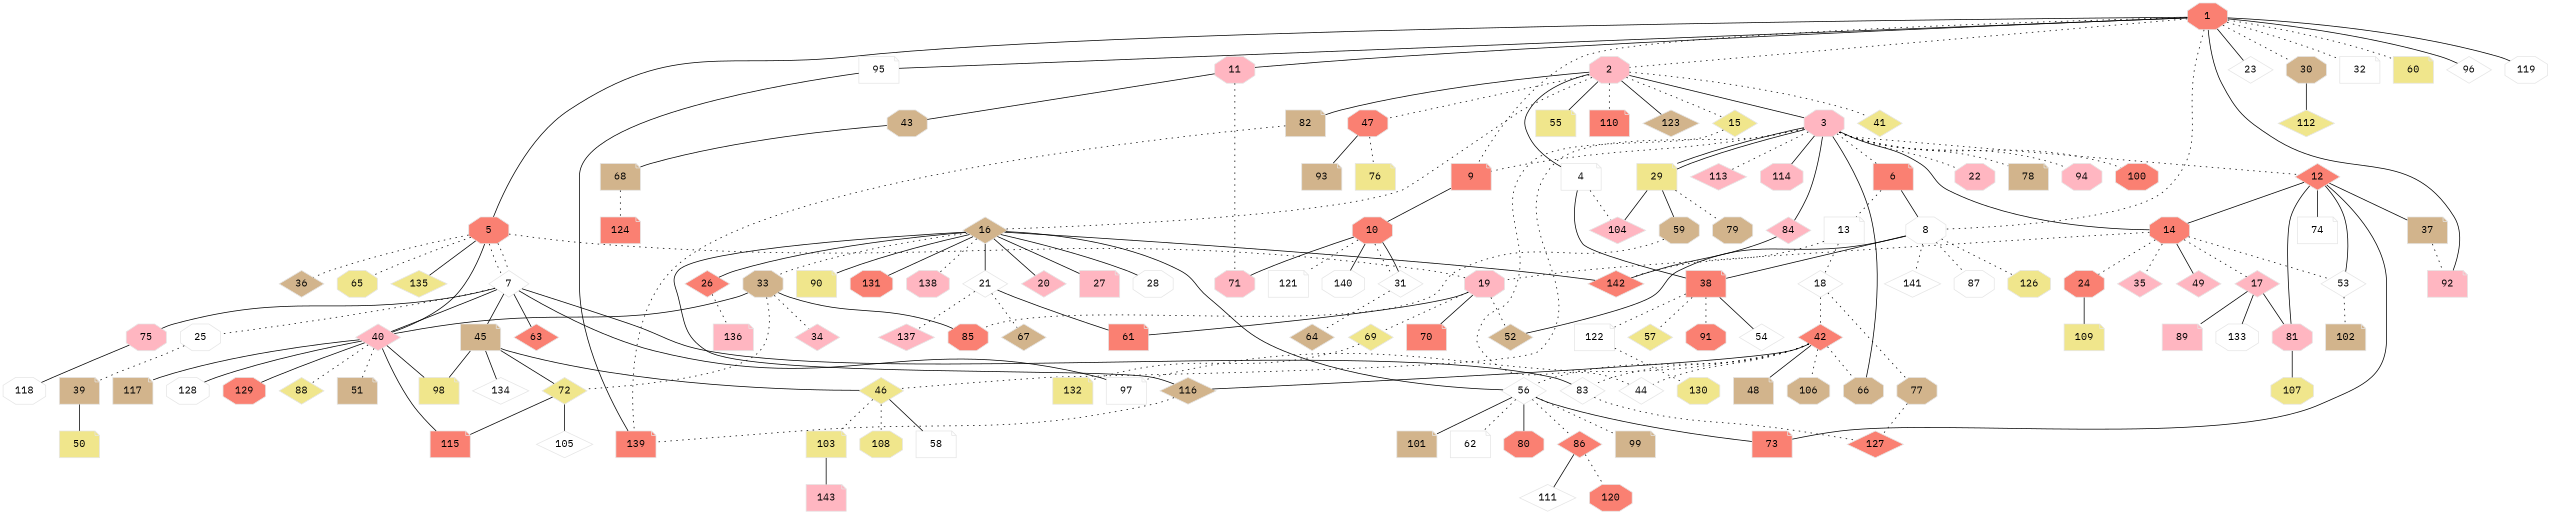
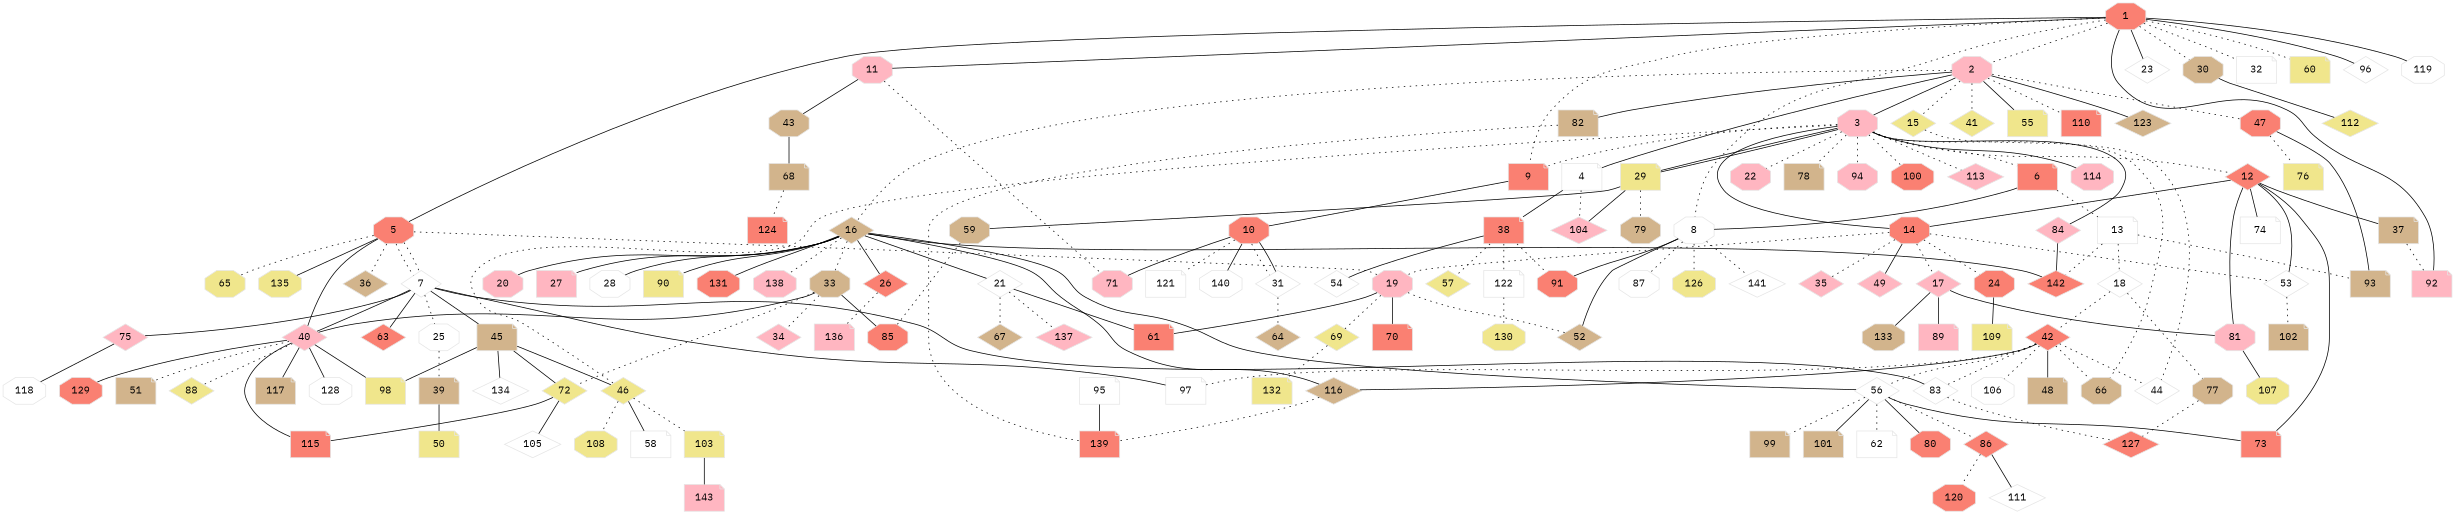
edge "1" -- "95": removed
edge "13" -- "93": added
edge "8" -- "38": now "8" -- "91"
edge "3" -- "66": style solid -> dotted
node "135": shape diamond -> octagon
node "20": shape diamond -> octagon
node "75": shape octagon -> diamond
node "133": fillcolor white -> tan
node "106": fillcolor tan -> white
